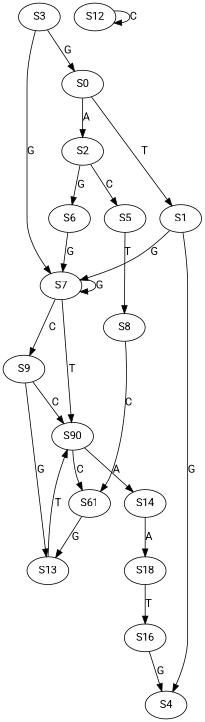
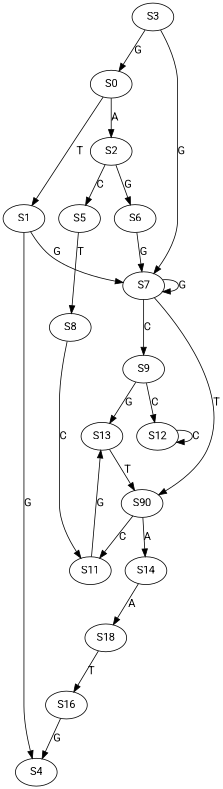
edge "S9" -> "S90": now "S9" -> "S12"
node "S61": label "S61" -> "S11"
